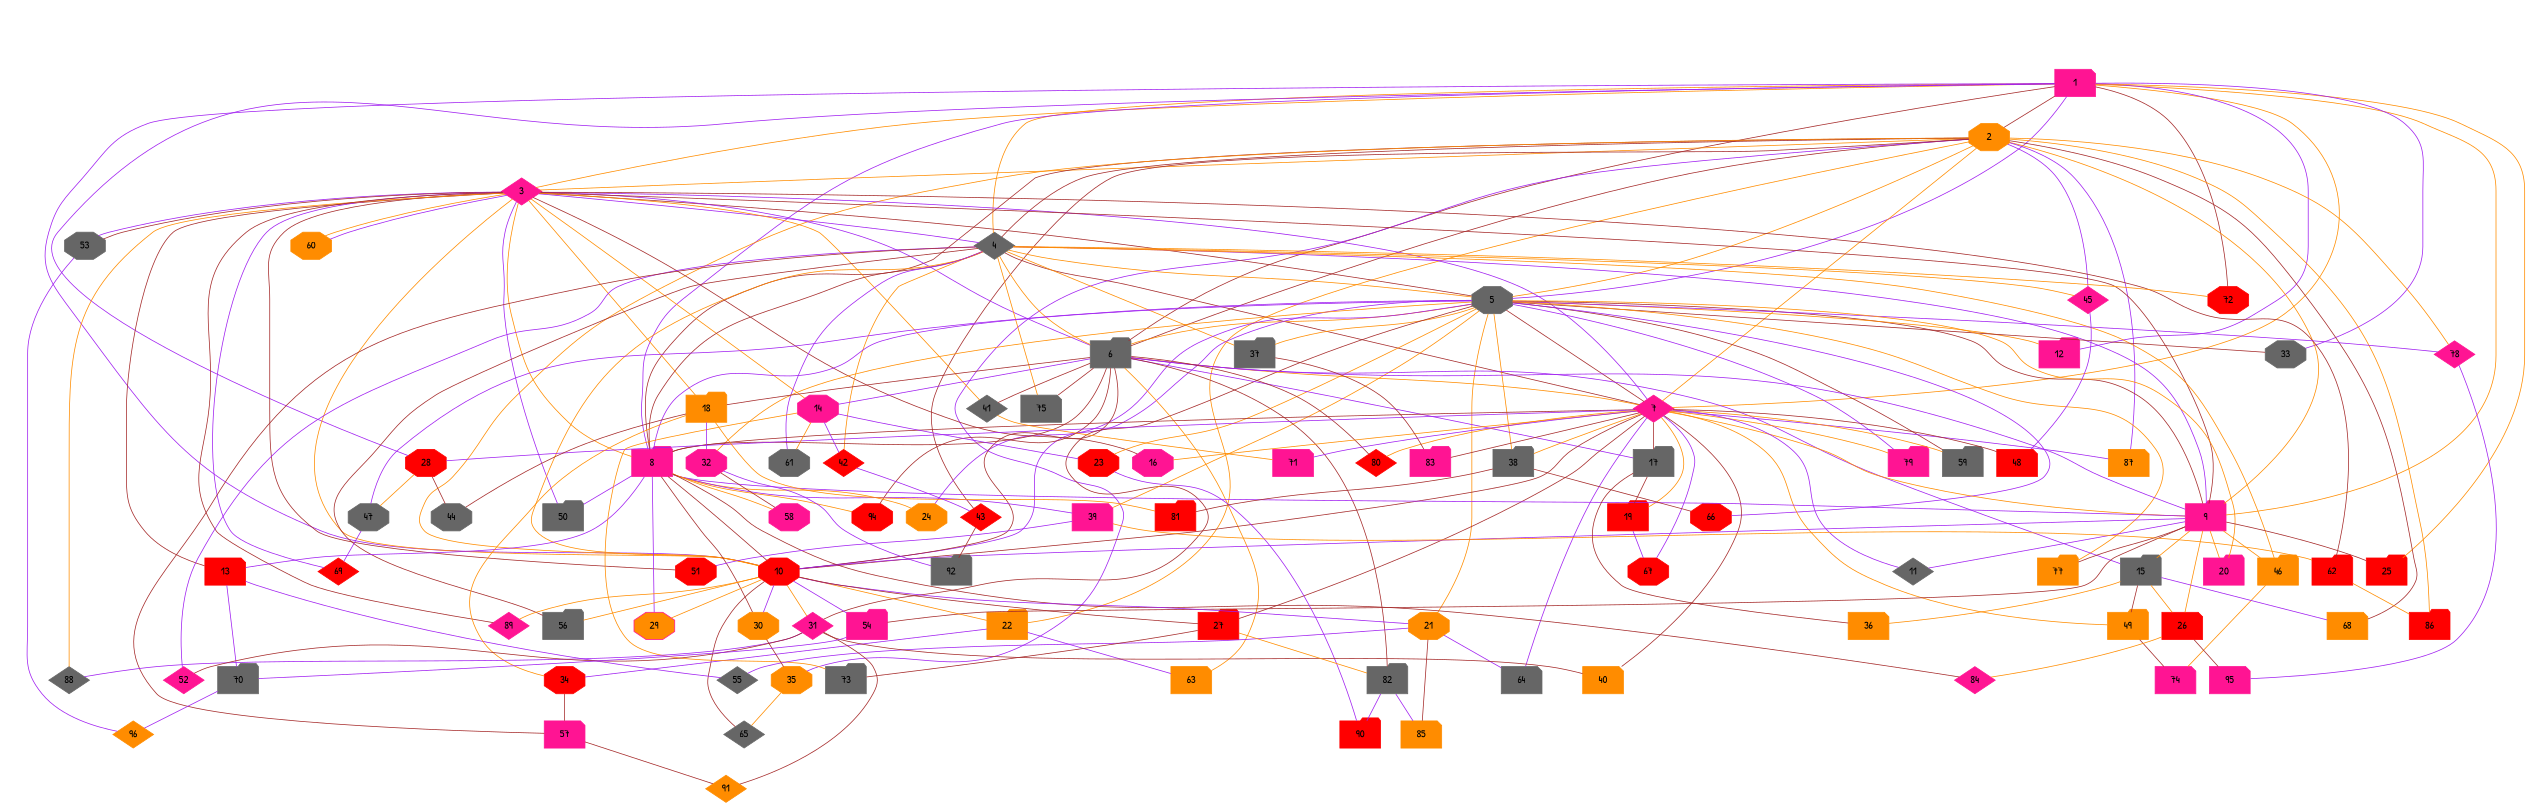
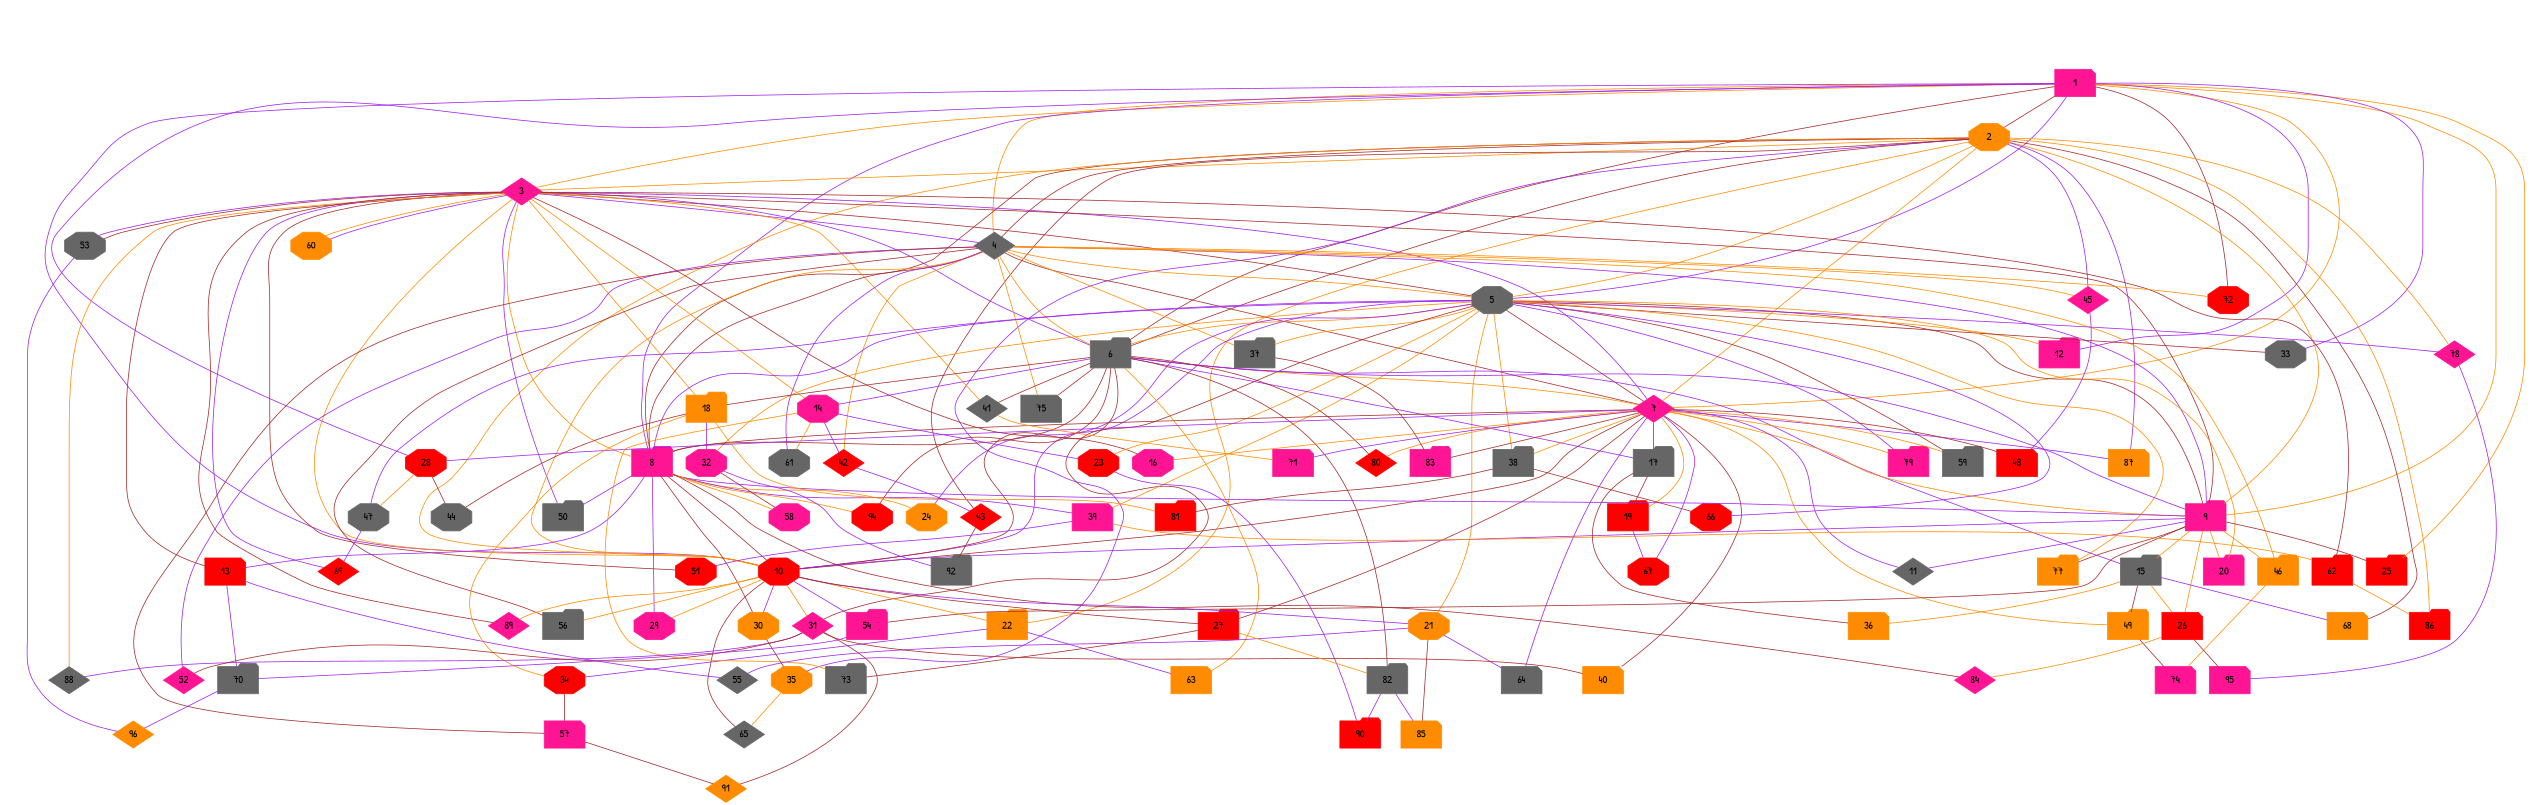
node "29": fillcolor darkorange -> deeppink
